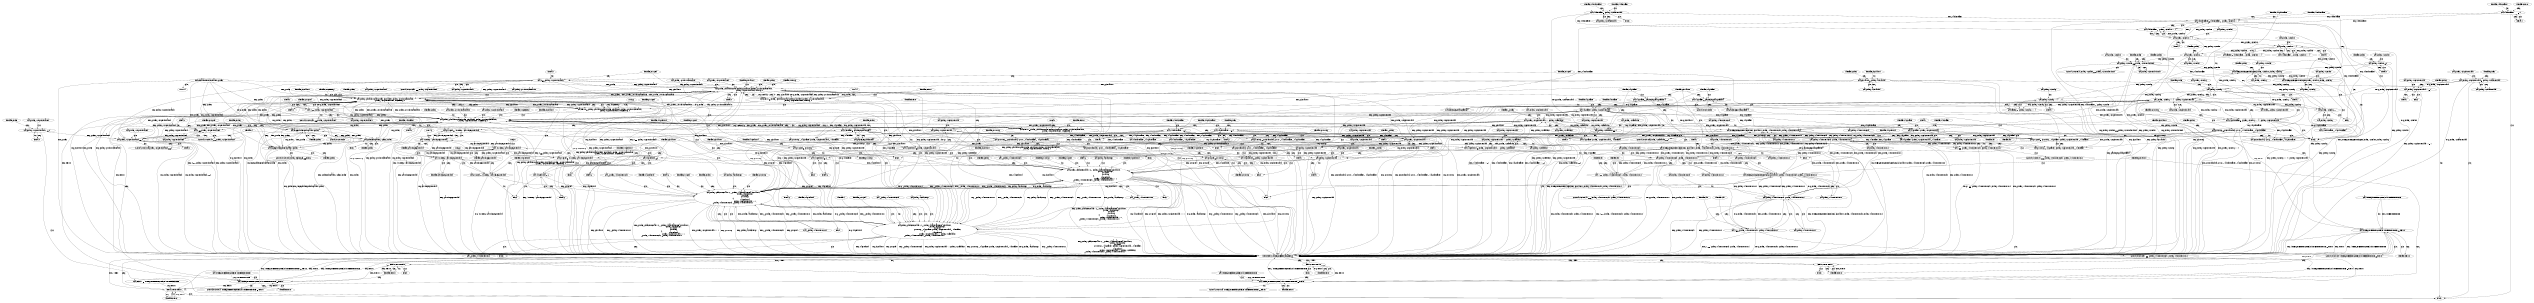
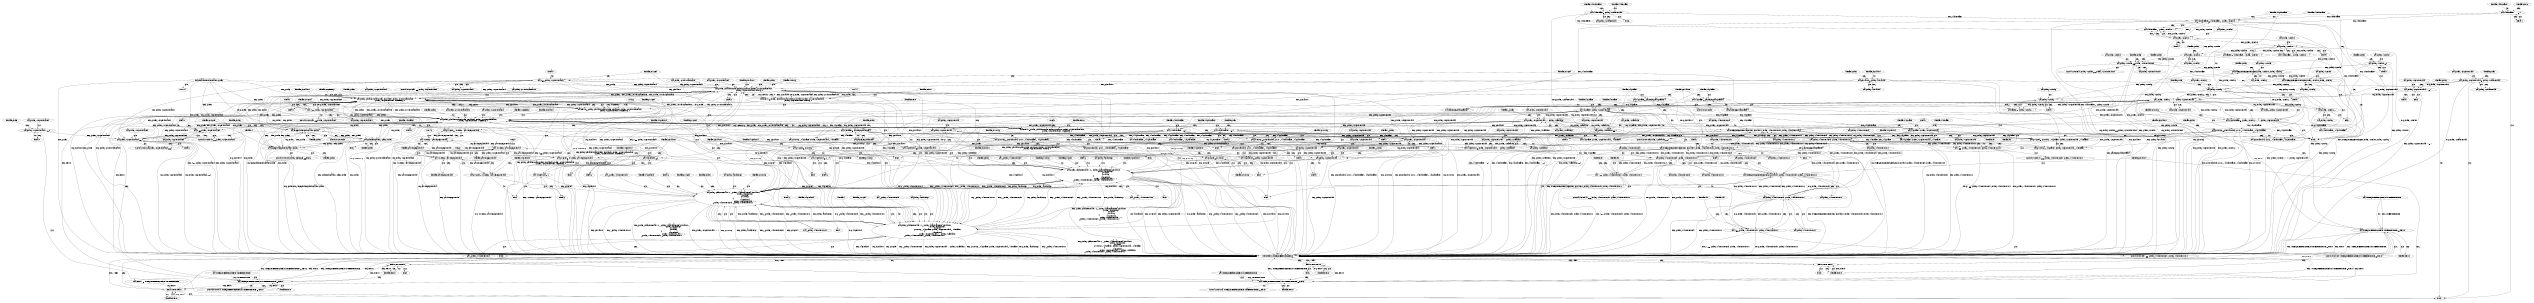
edge "(Call,ps_dec->u2_picture_width <<= 1)" -> "(Call,(ps_dec->u2_mb_y << 4) * ps_dec->u2_picture_width)": added, label "DDG: ps_dec->u2_picture_width"
edge "(Call,ps_dec_mb_params->pf_mc(ps_dec))" -> "(Call,impeg2d_dec_pnb_mb_params(ps_dec))": added, label "DDG: ps_dec"
